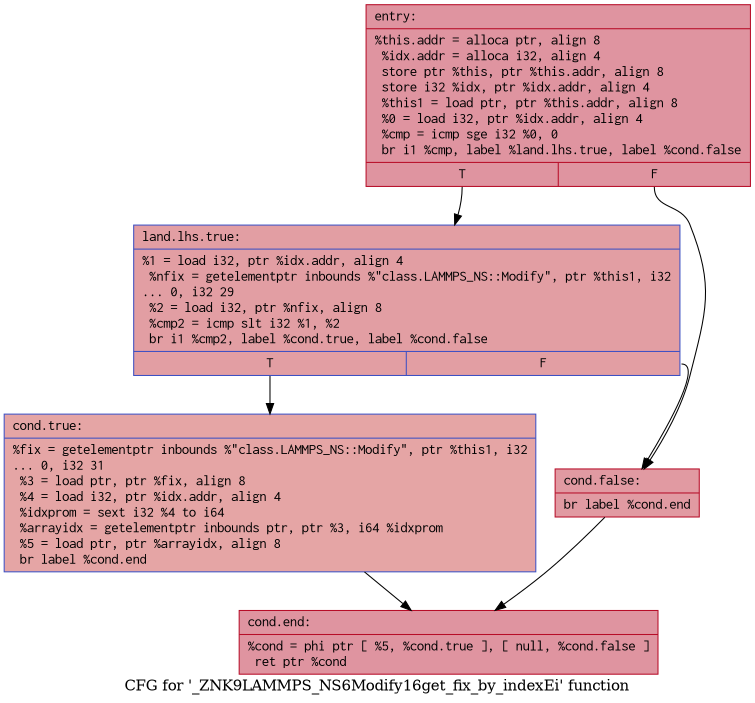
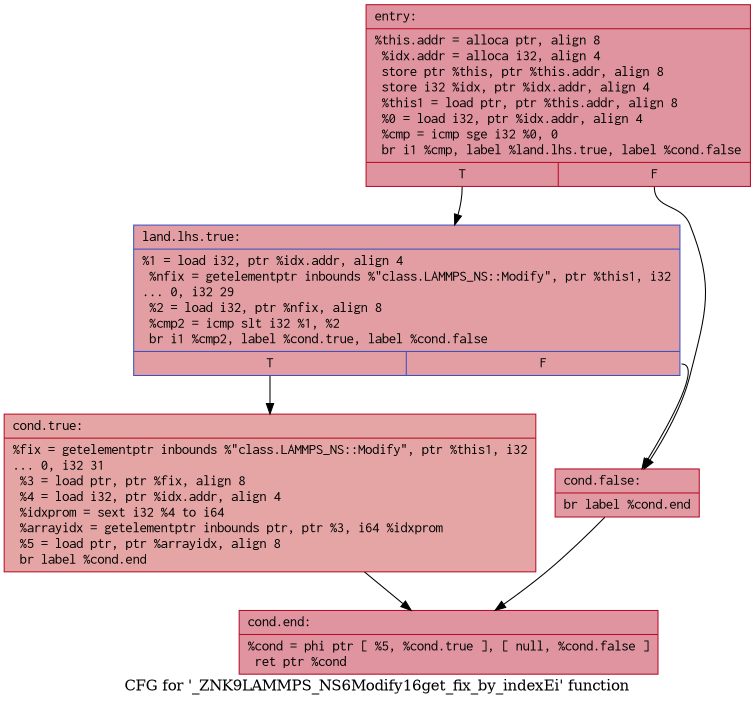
node "cond.true:": color #3d50c3ff -> #b70d28ff
